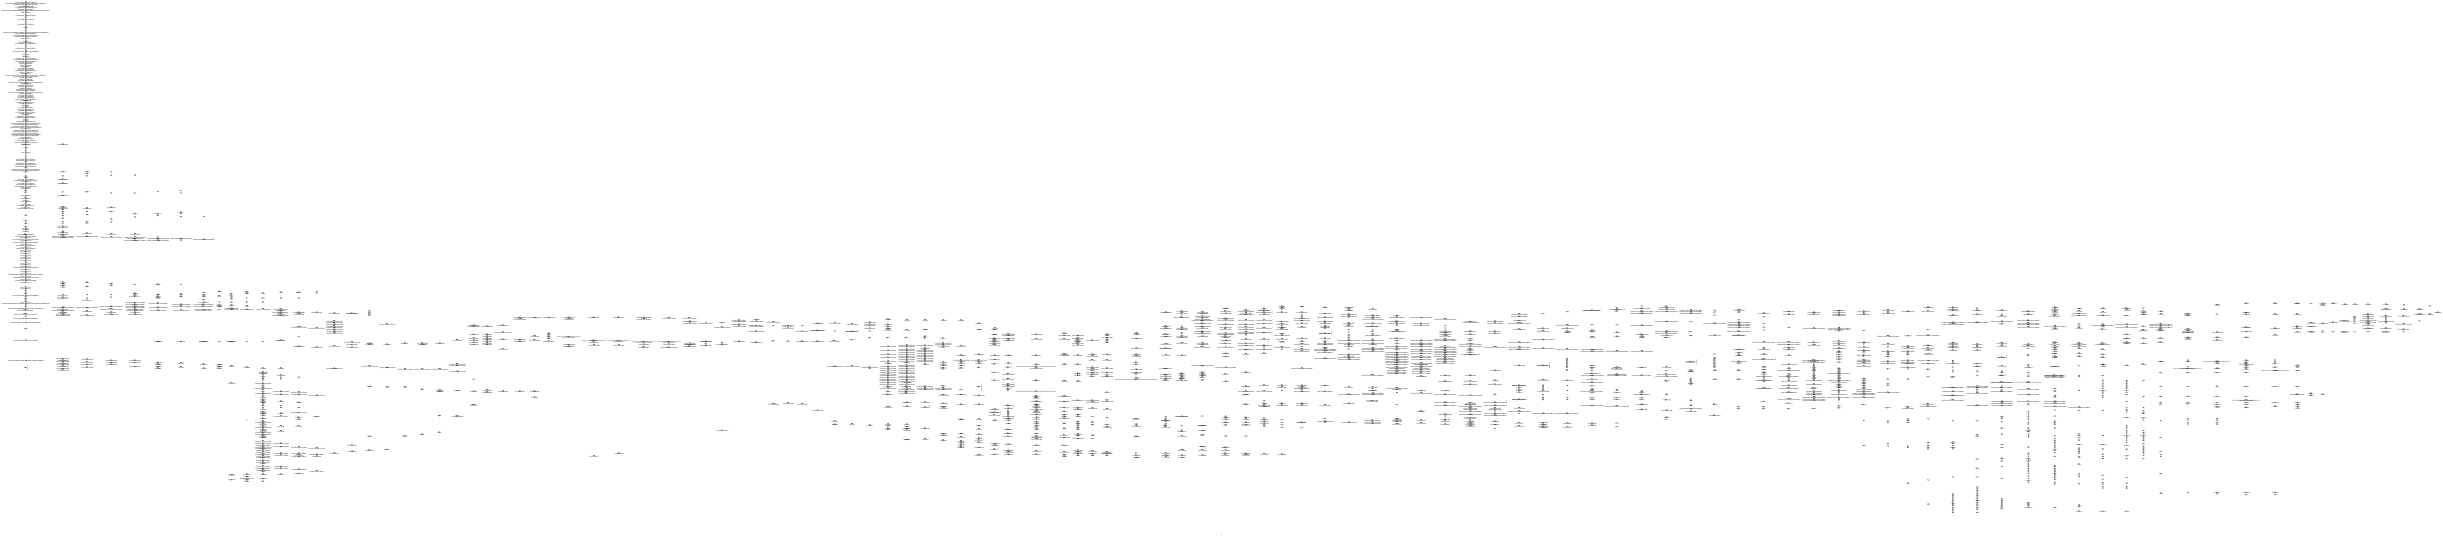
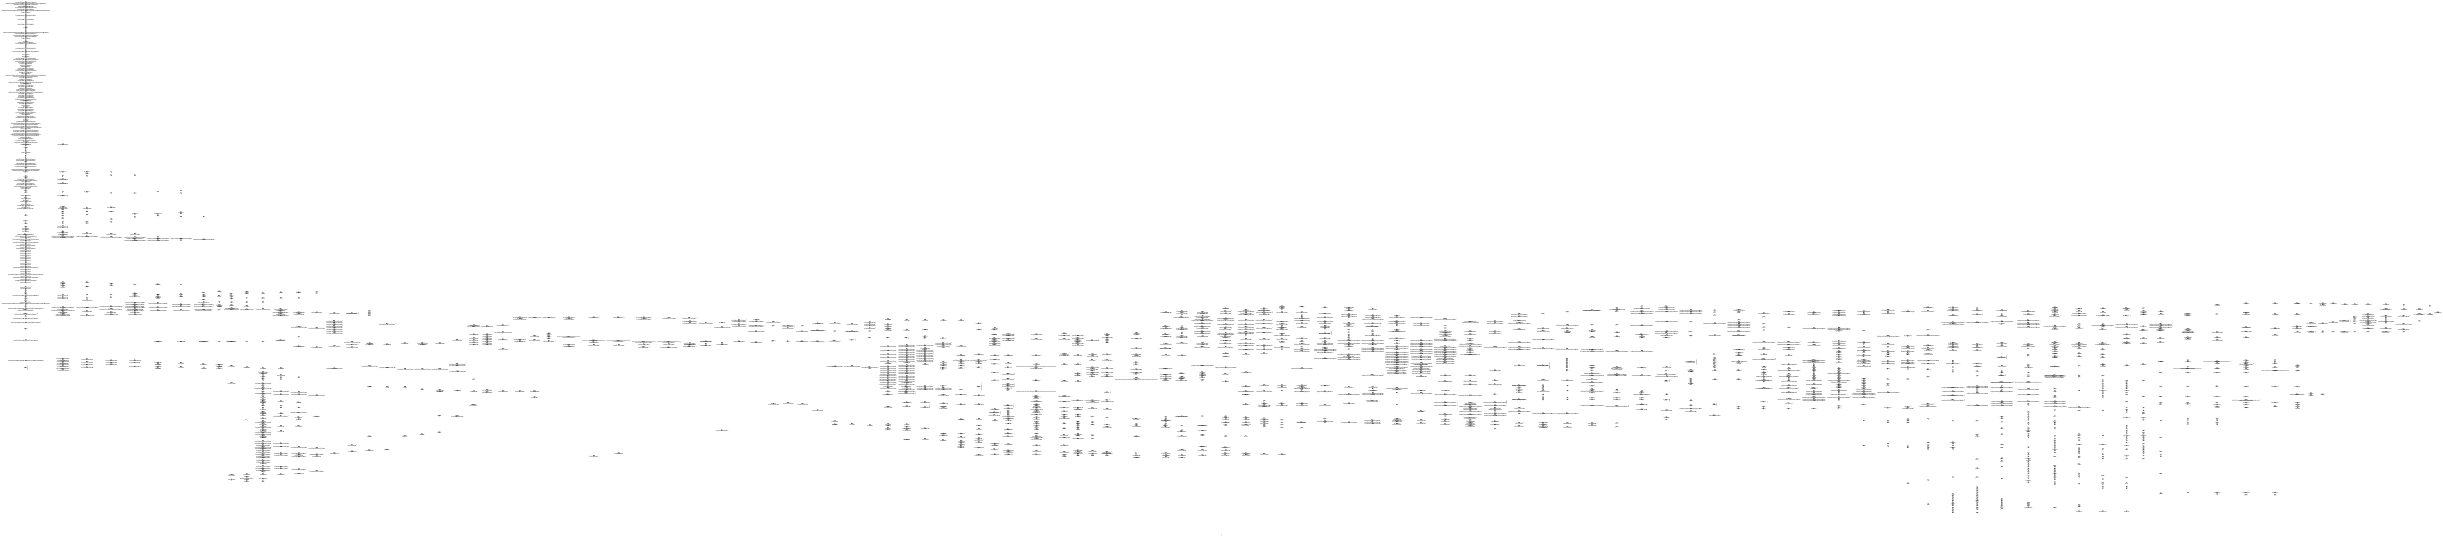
node "NodeID: 3113": removed
node "NodeID: 678": removed
